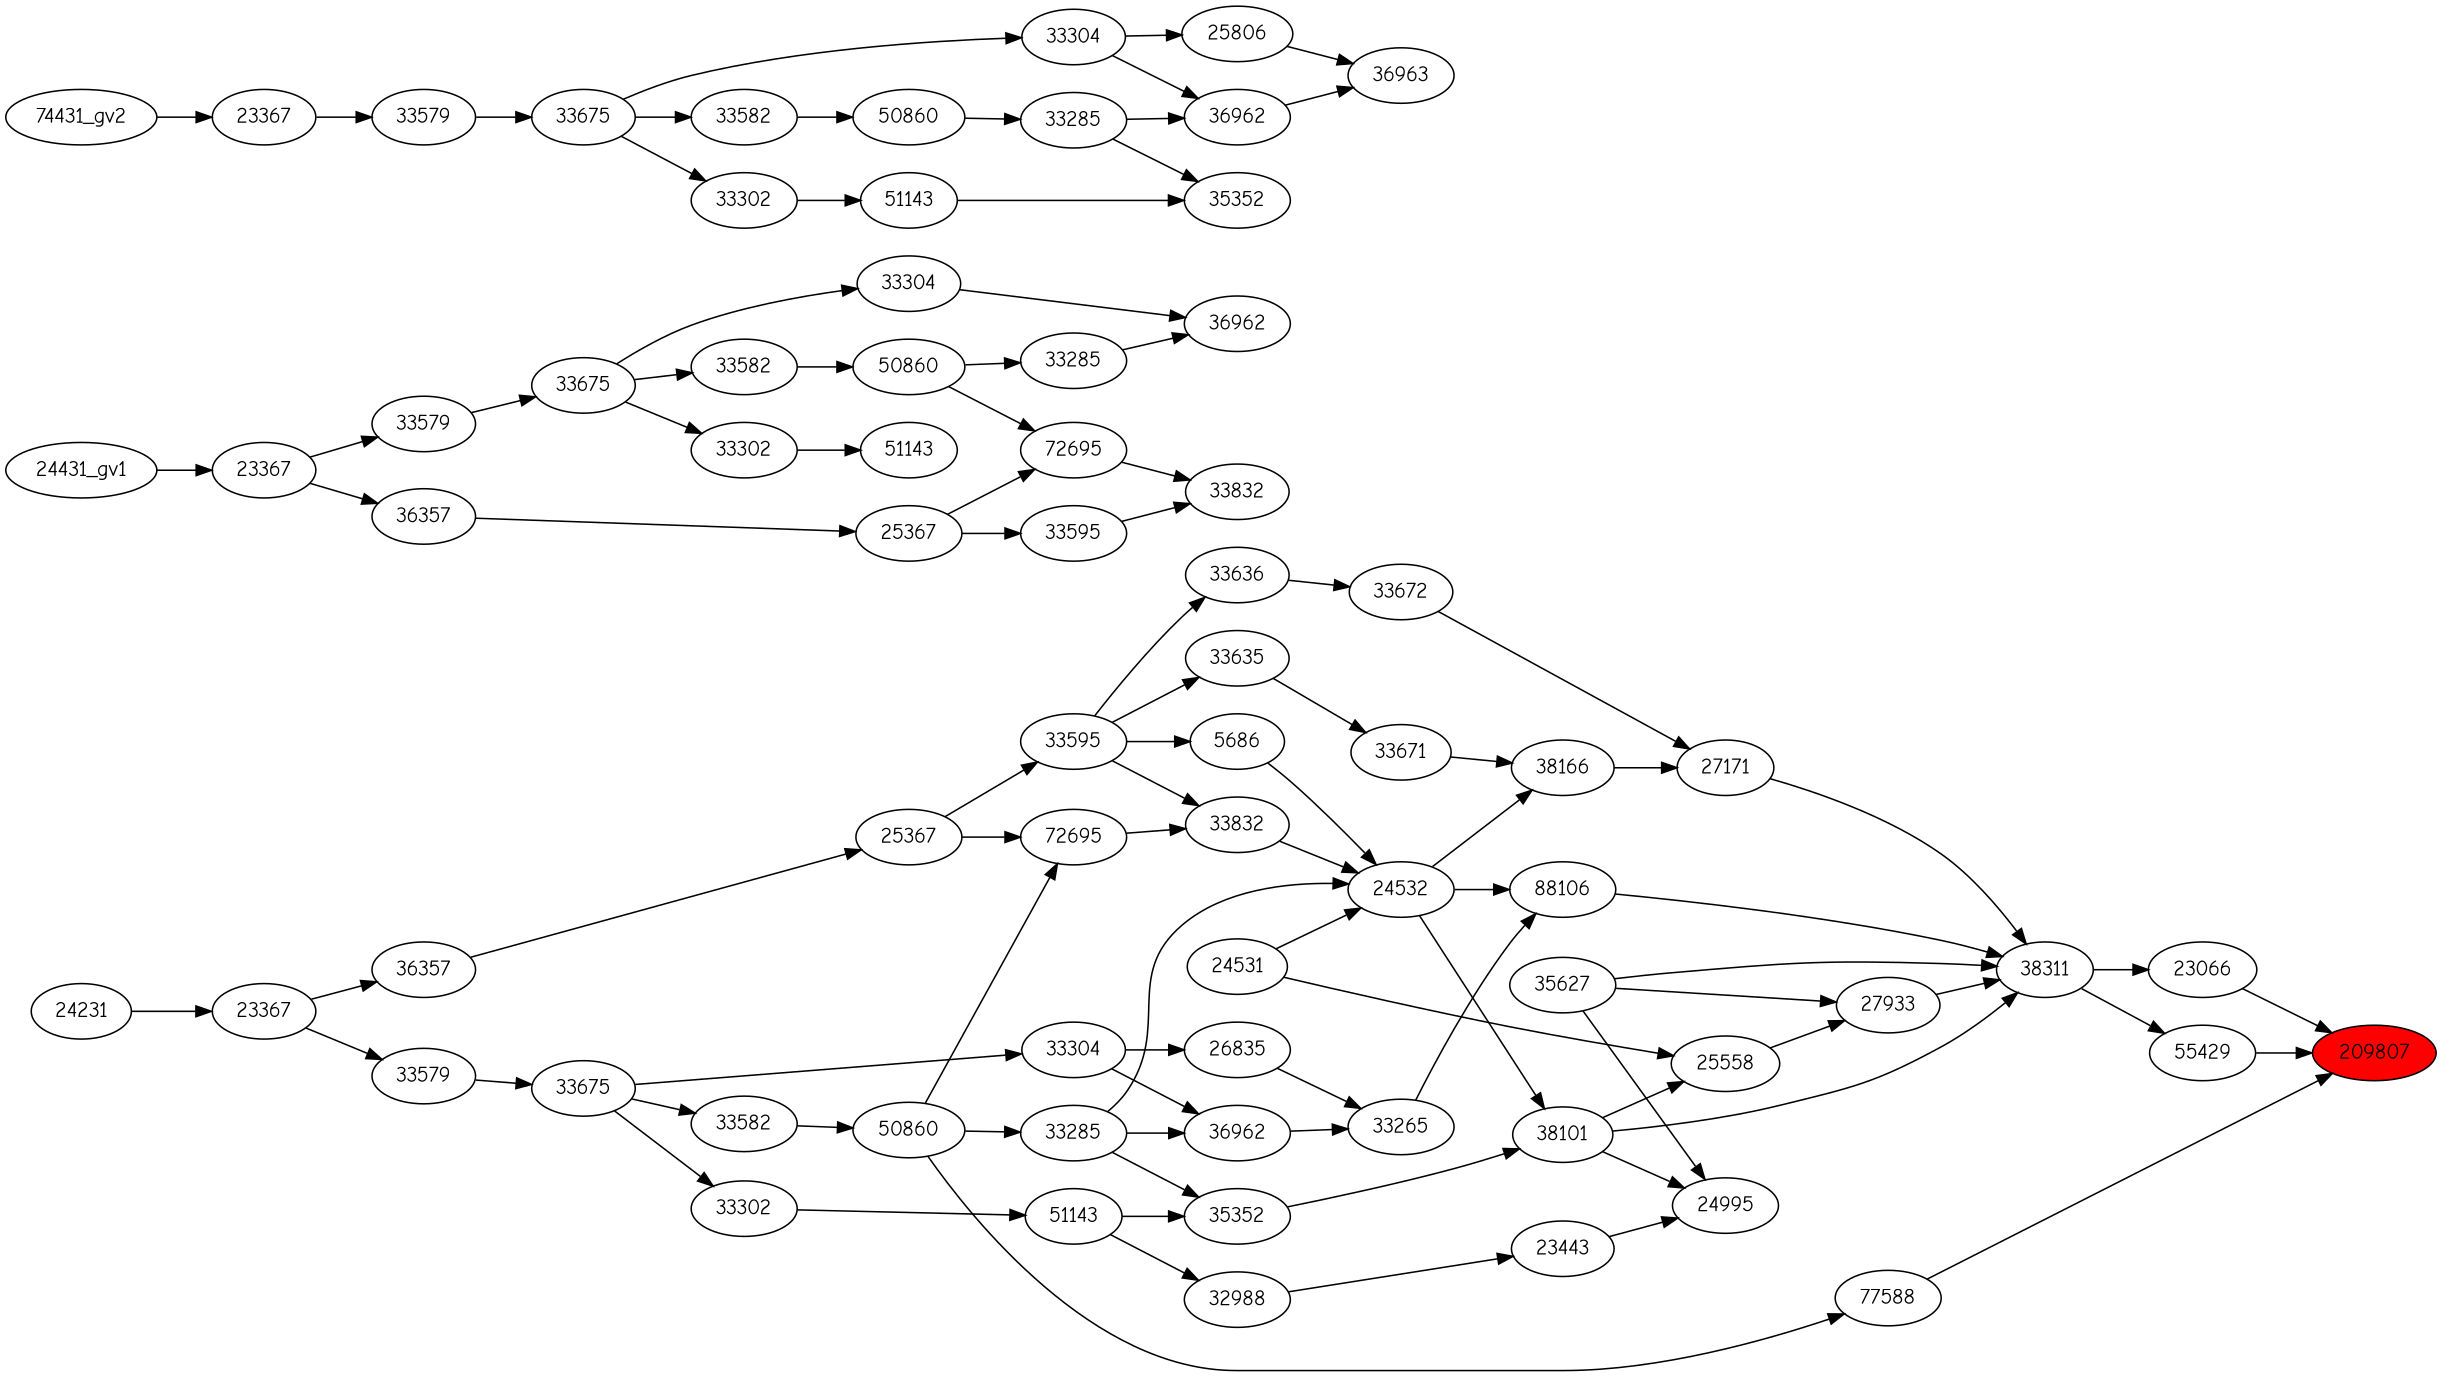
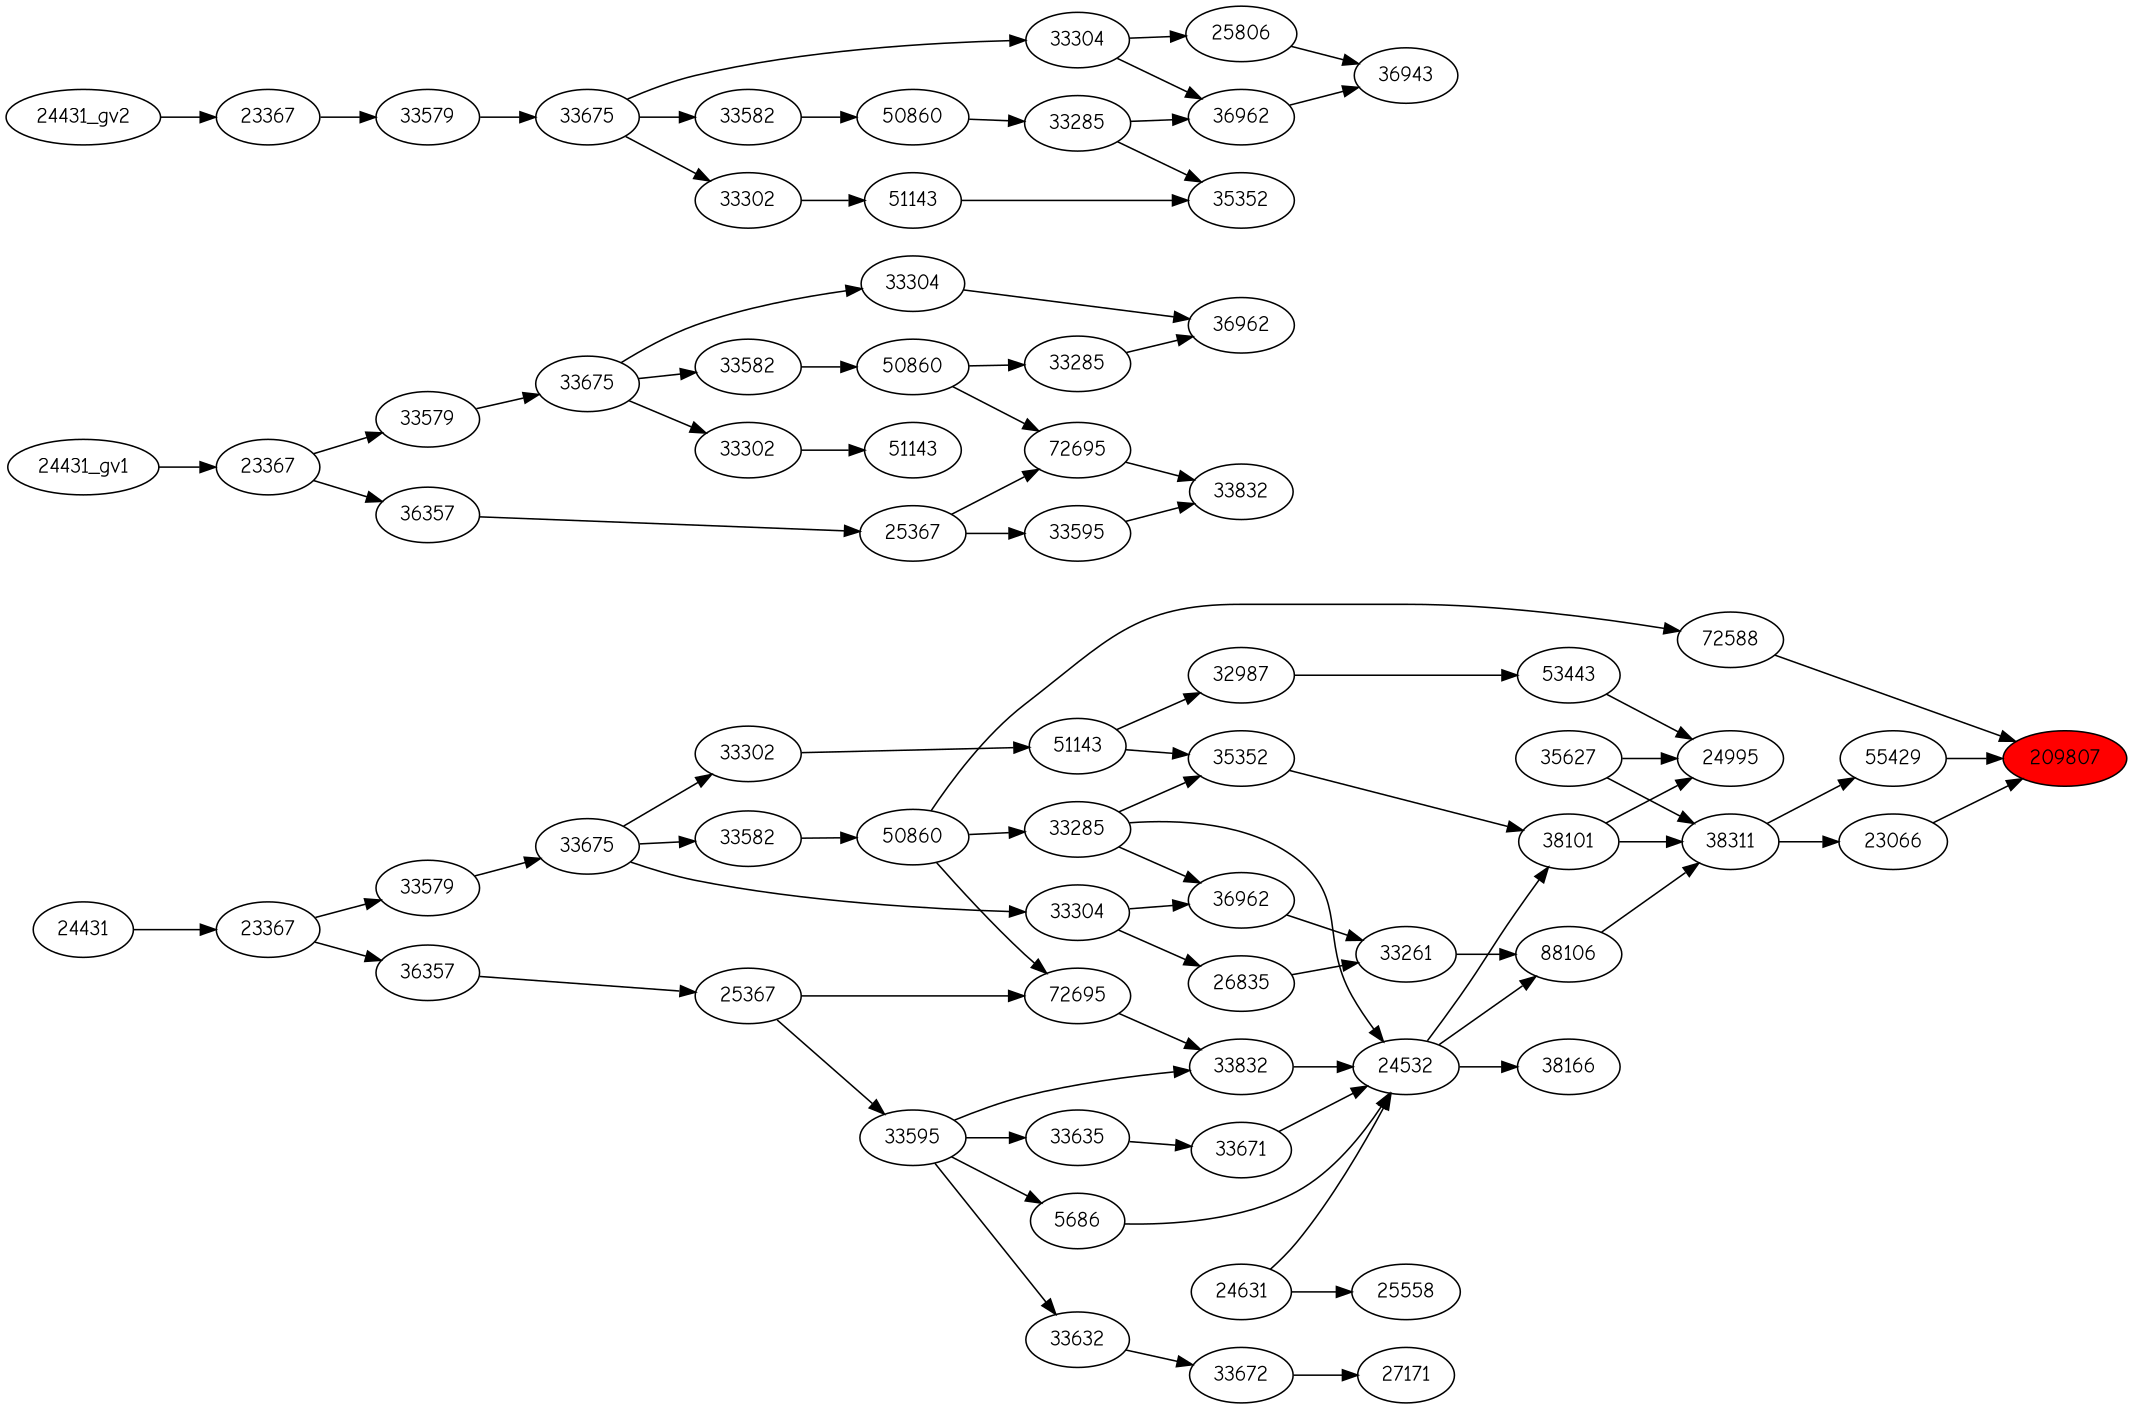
node "36963": label "36963" -> "36943"
node "74431_gv2": label "74431_gv2" -> "24431_gv2"
node "33636": label "33636" -> "33632"
edge "33671" -> "38166": now "33671" -> "24532"
edge "38166" -> "27171": removed
edge "27171" -> "38311": removed
node "24531": label "24531" -> "24631"
node "27933": removed
node "24231": label "24231" -> "24431"
edge "38101" -> "25558": removed
node "33265": label "33265" -> "33261"
node "23443": label "23443" -> "53443"
node "77588": label "77588" -> "72588"
node "32988": label "32988" -> "32987"
